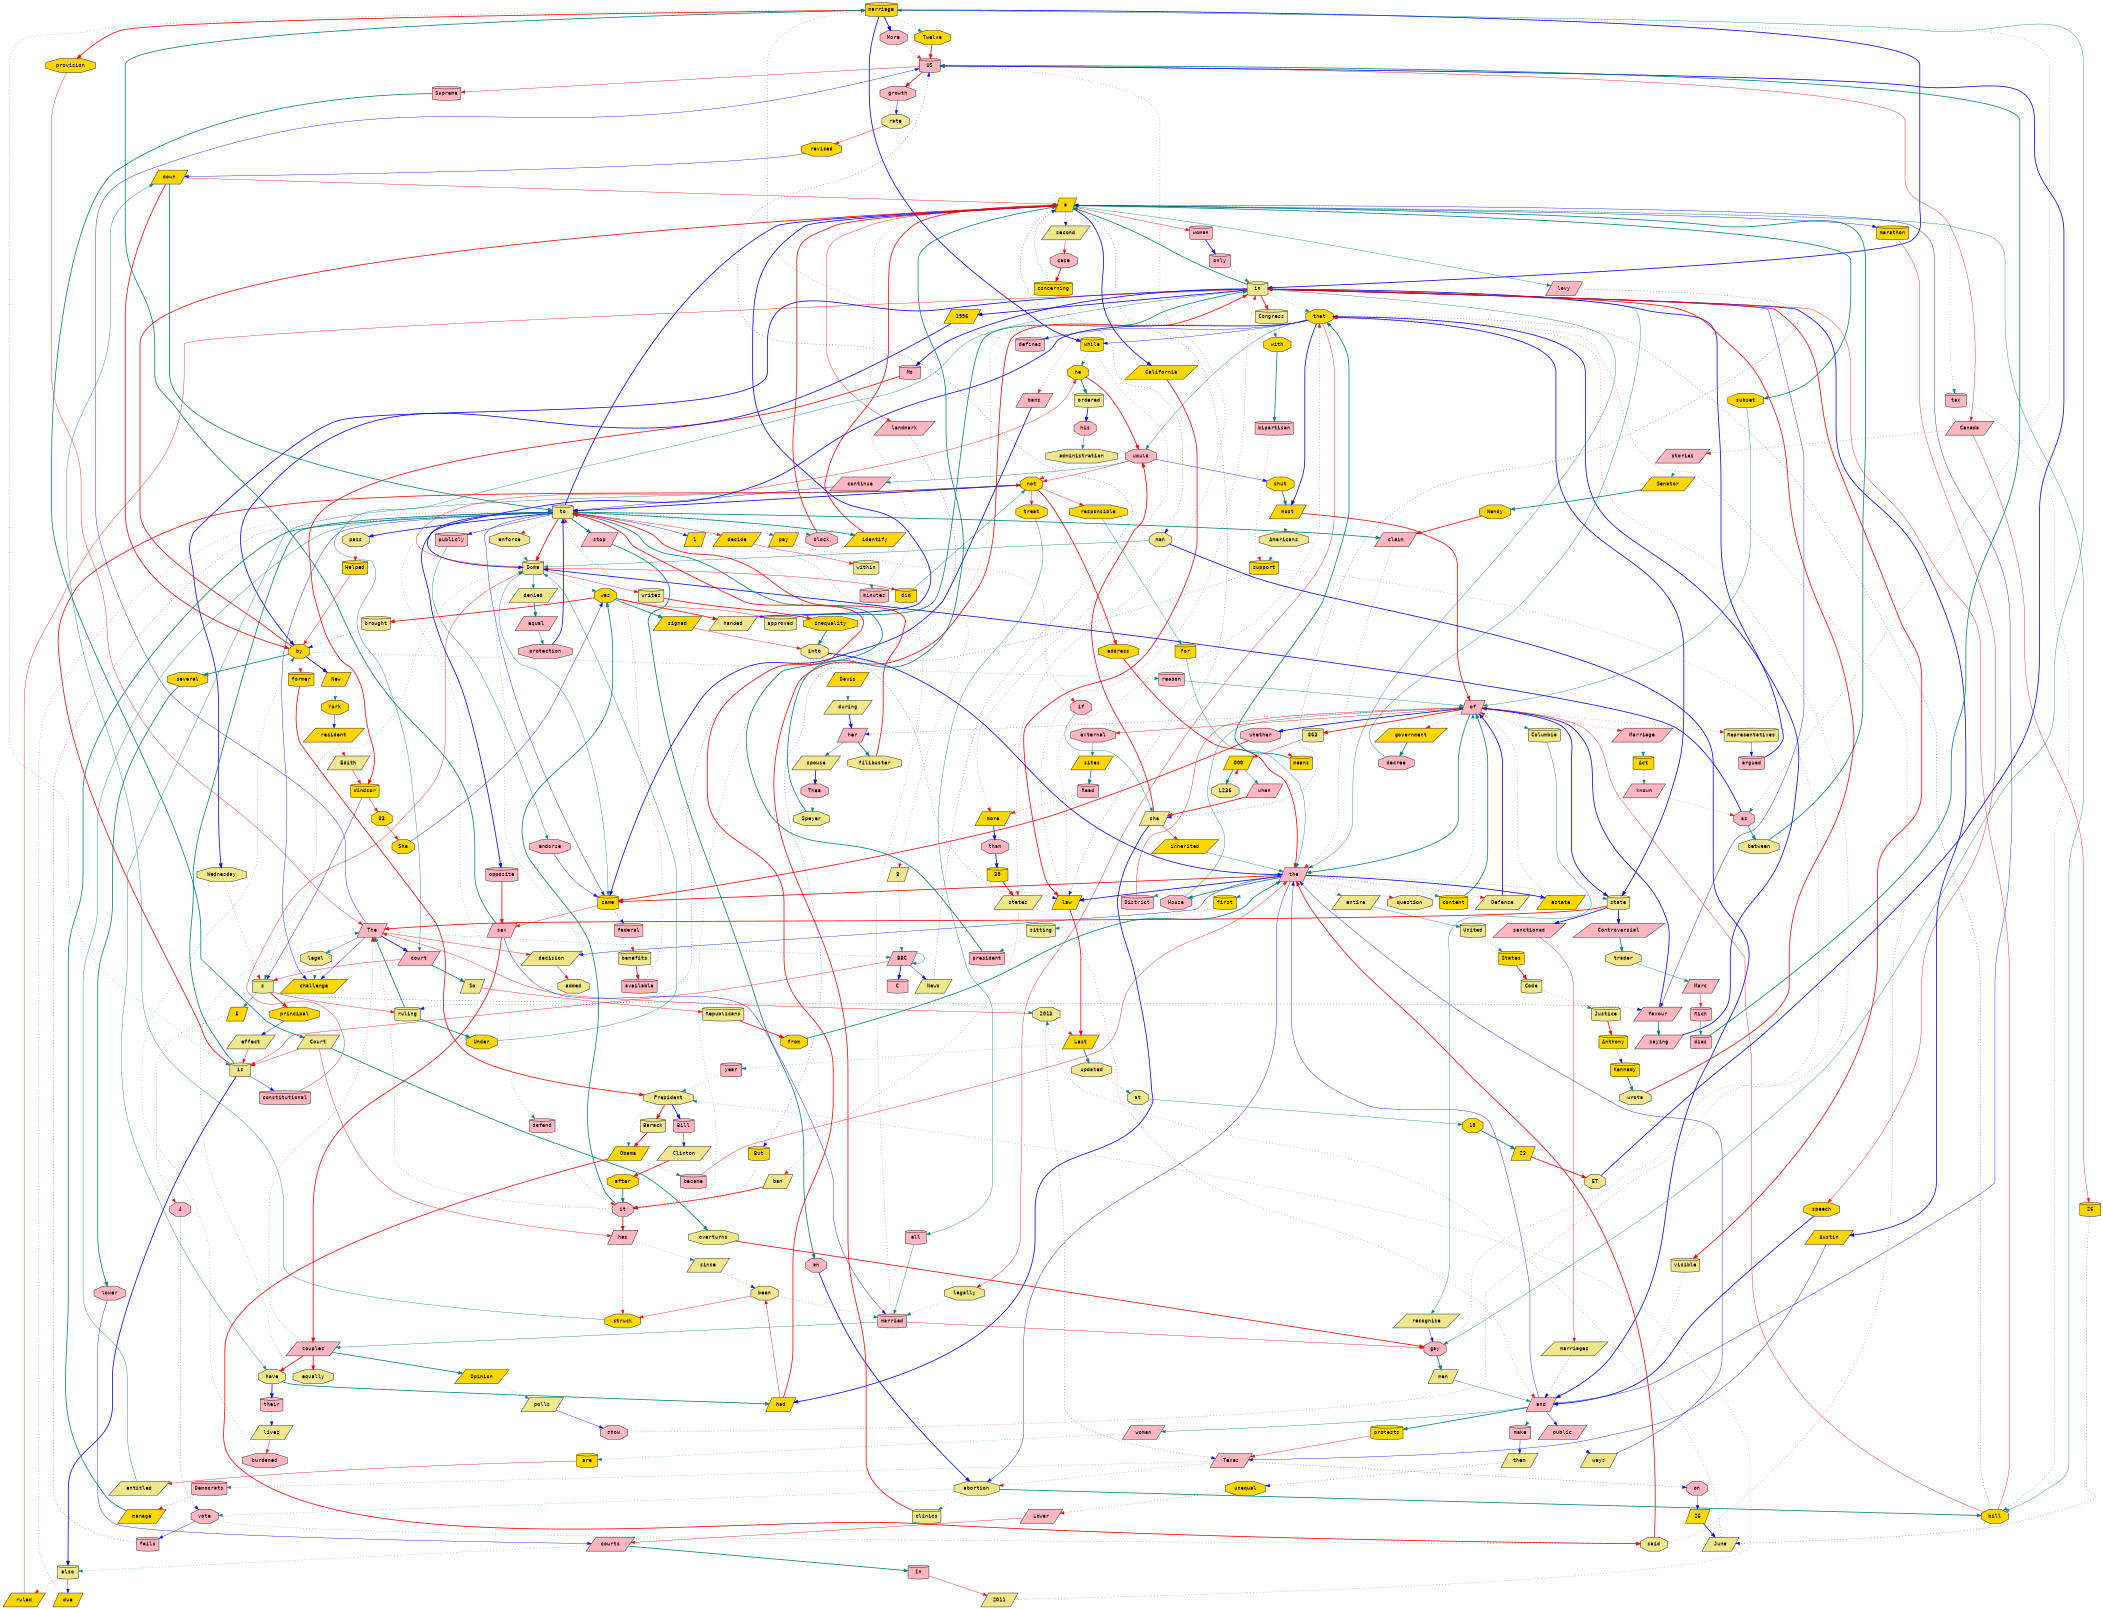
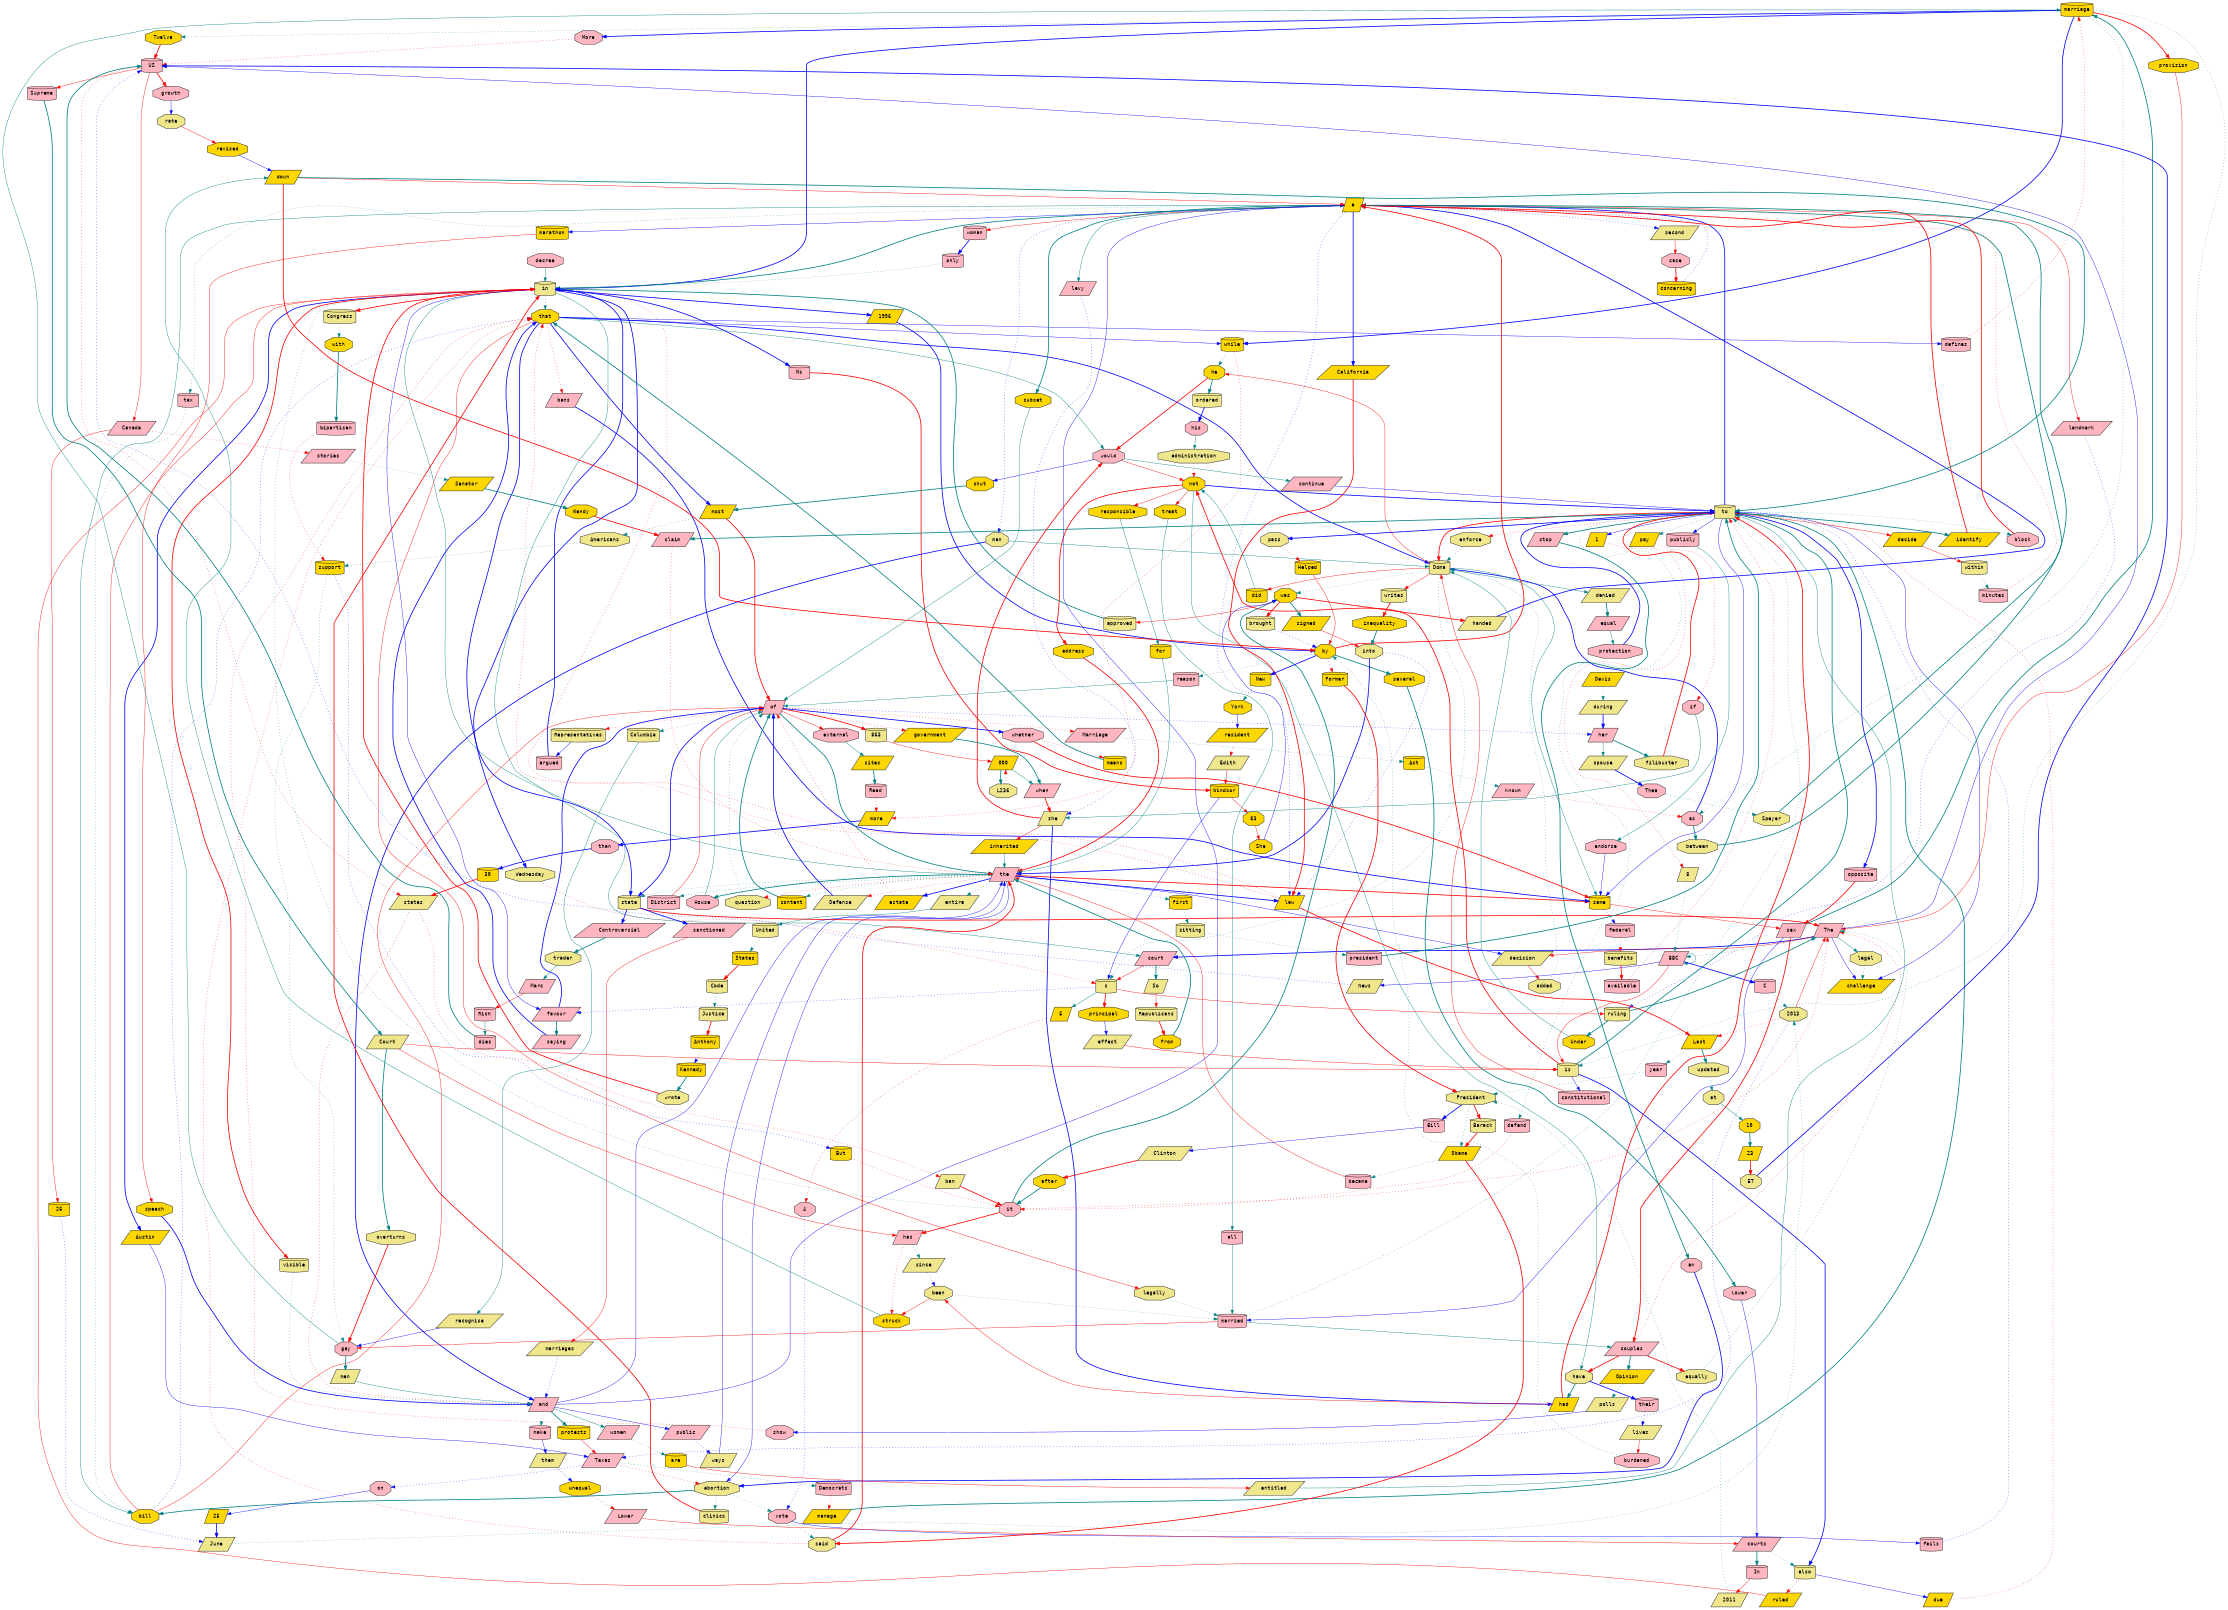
node "New": shape parallelogram -> cylinder
edge "government" -> "decree": now "government" -> "when"
